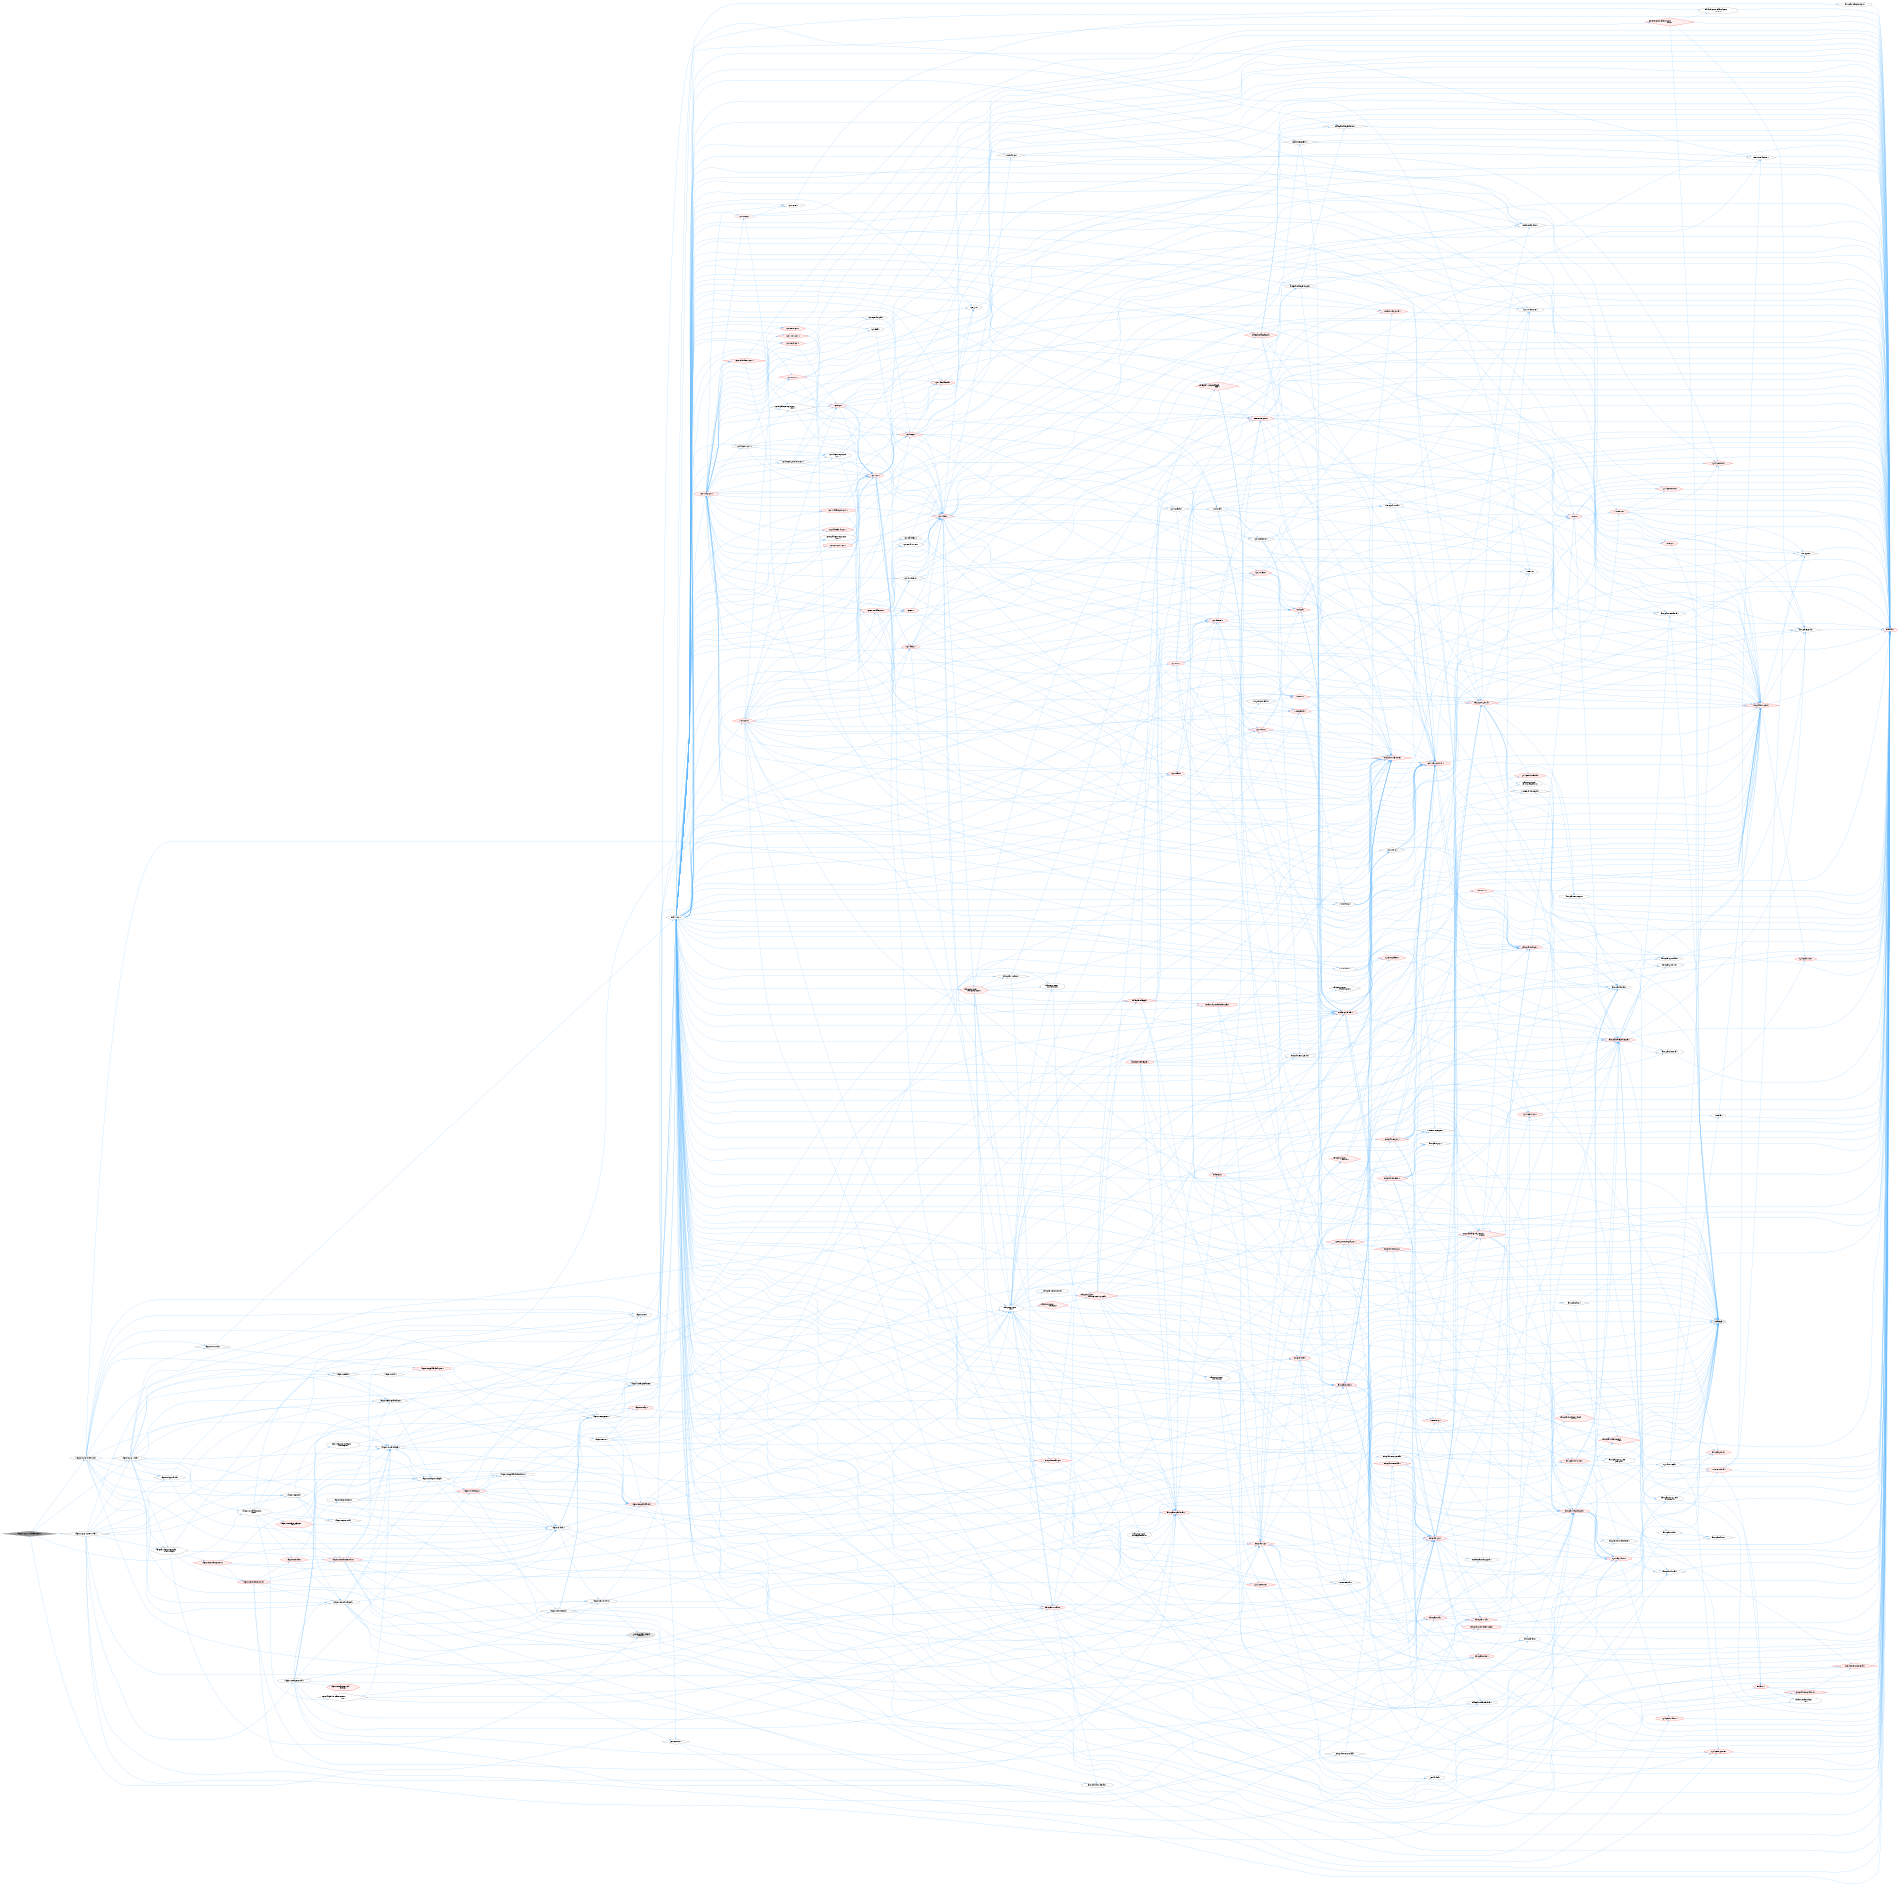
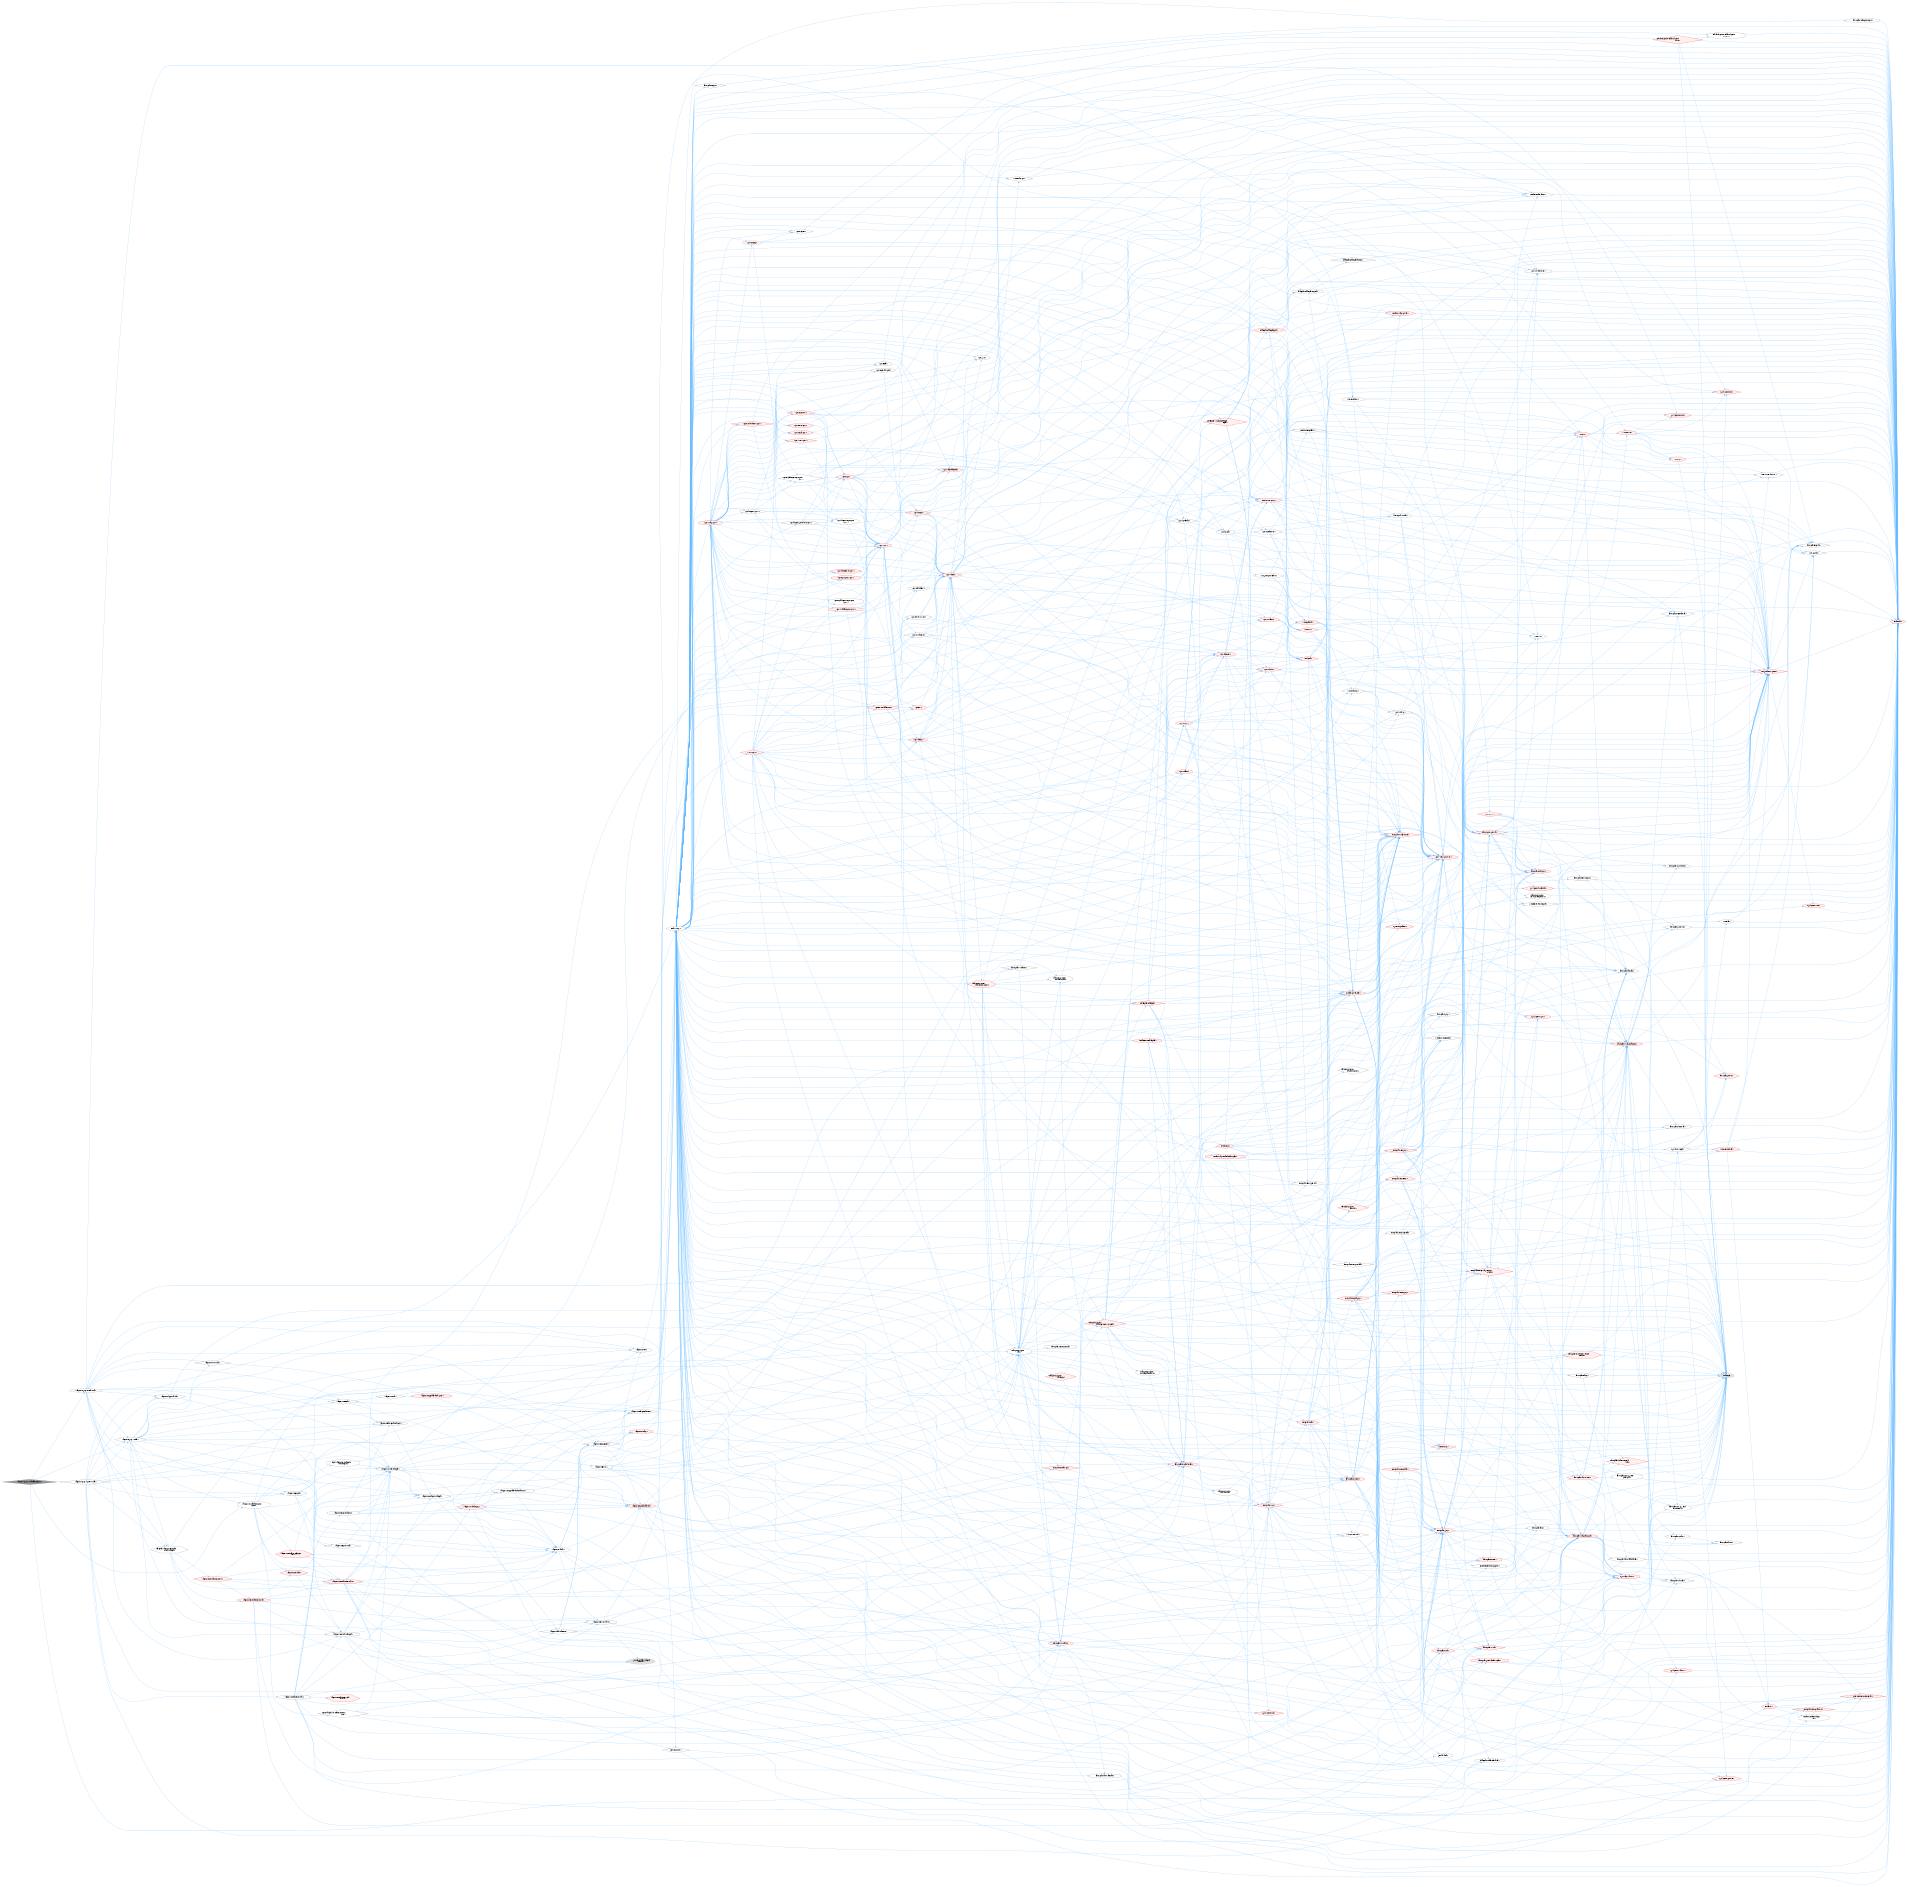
node "Templates/IsClass.h": added
node "Float/PerspectiveMatrix.h": label "Float/PerspectiveMatrix.h" -> "Math/PerspectiveMatrix.h"
node "Templates/IDelegateInstance.h": label "Templates/IDelegateInstance.h" -> "Templates/UnrealTypeTraits.h"
node "PlatformAtomics/SparseArray.h": label "PlatformAtomics/SparseArray.h" -> "Containers/SparseArray.h"
